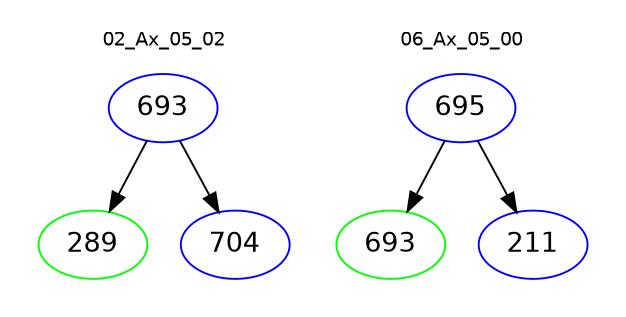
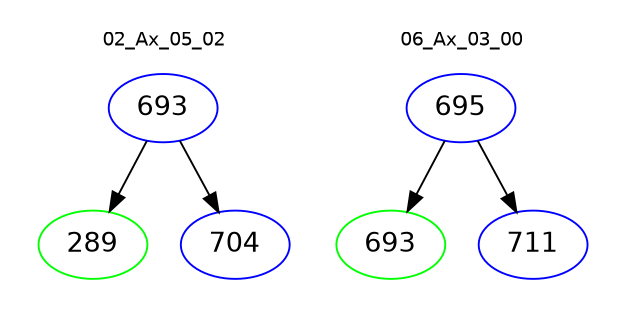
cluster "06_Ax_05_00": label "06_Ax_05_00" -> "06_Ax_03_00"
node "211": label "211" -> "711"
